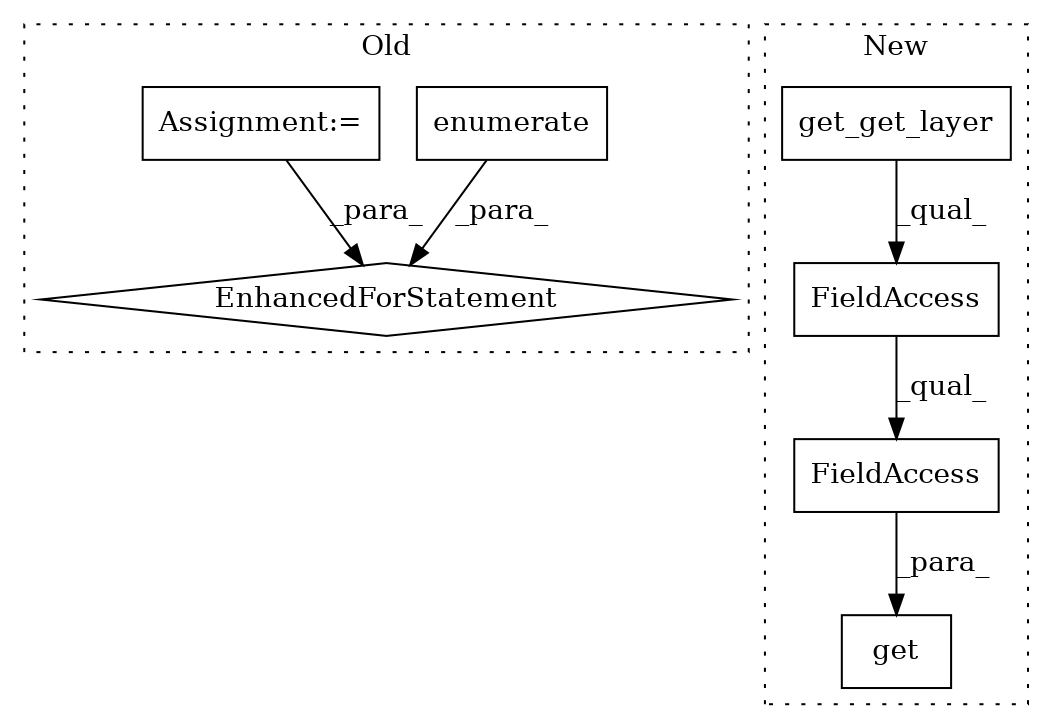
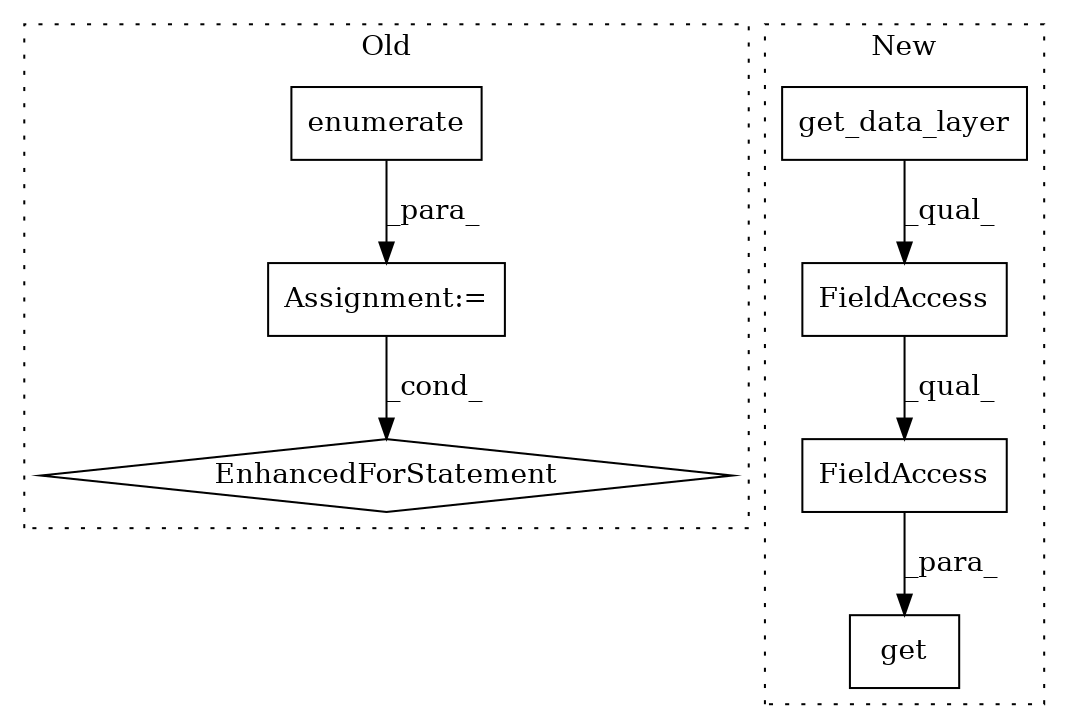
node "get_get_layer": label "get_get_layer" -> "get_data_layer"
edge "enumerate" -> "EnhancedForStatement": now "enumerate" -> "Assignment:="
edge "Assignment:=" -> "EnhancedForStatement": label "_para_" -> "_cond_"
